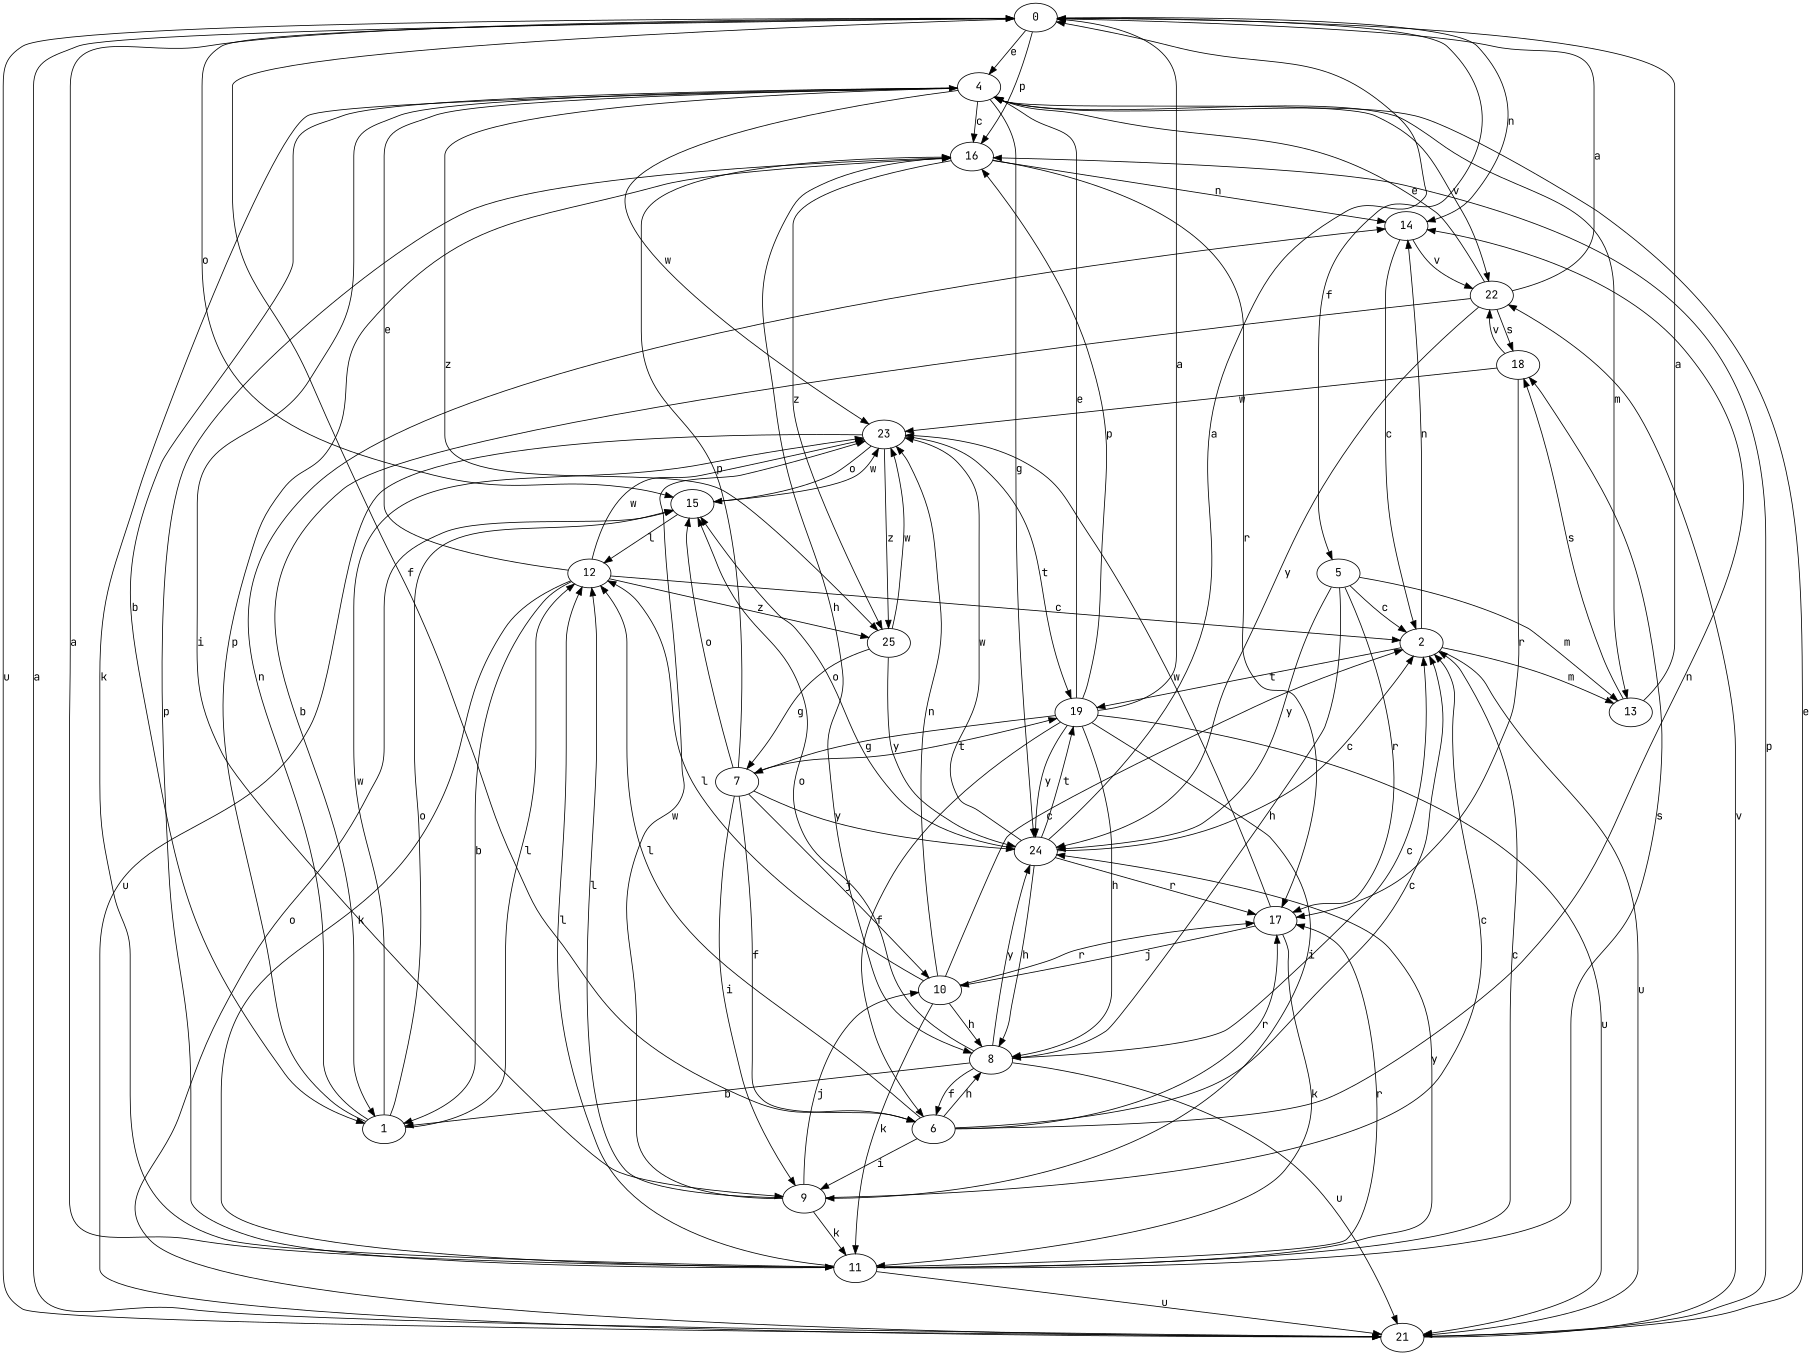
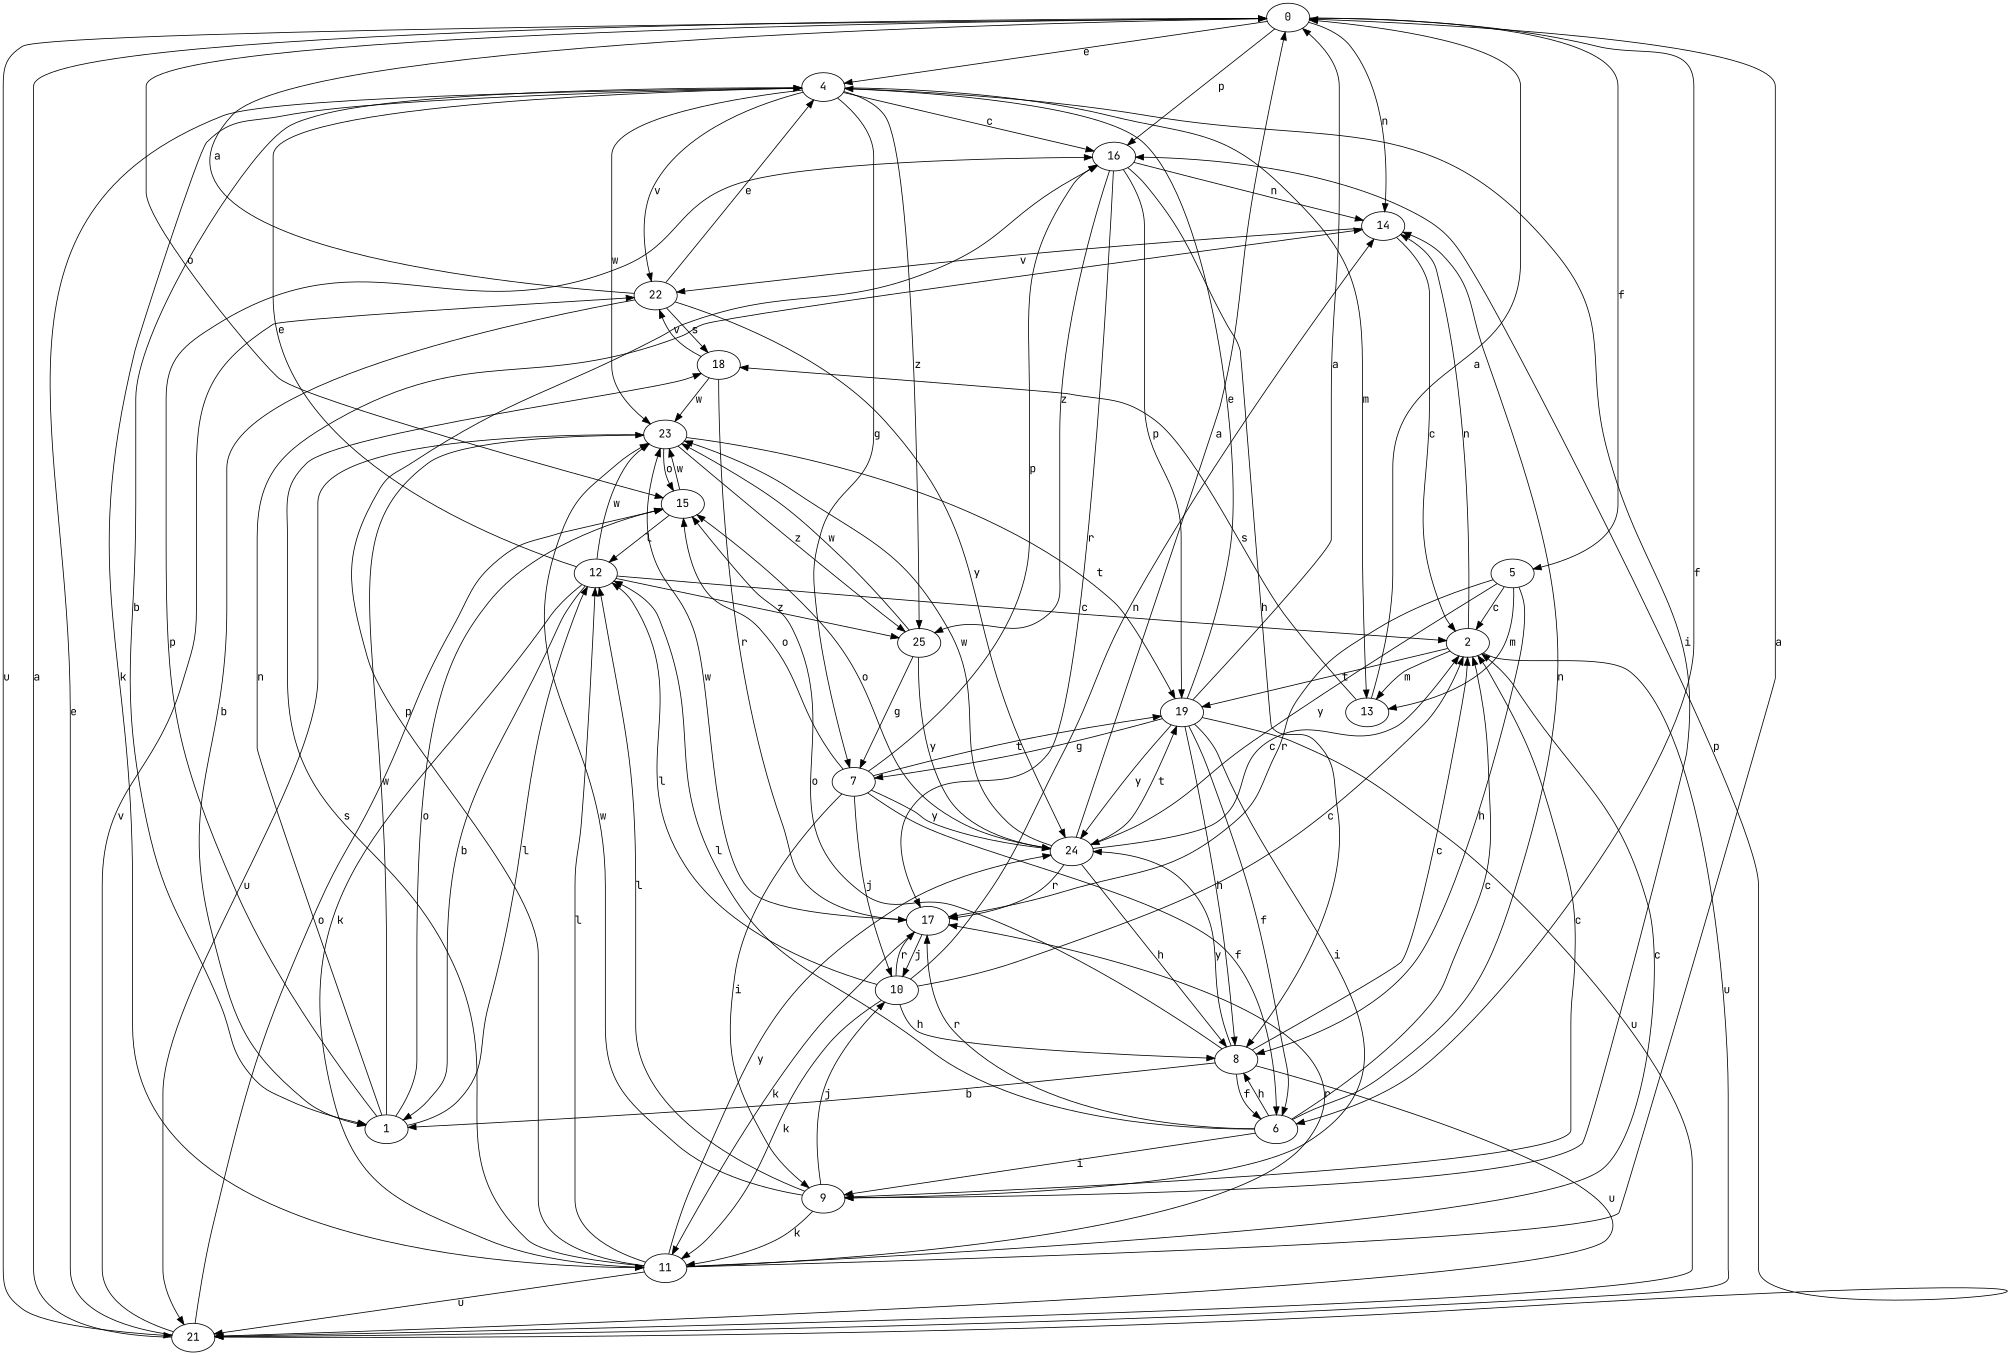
edge "19" -> "16": reversed
edge "4" -> "24": now "4" -> "7"
edge "10" -> "23": now "10" -> "14"
